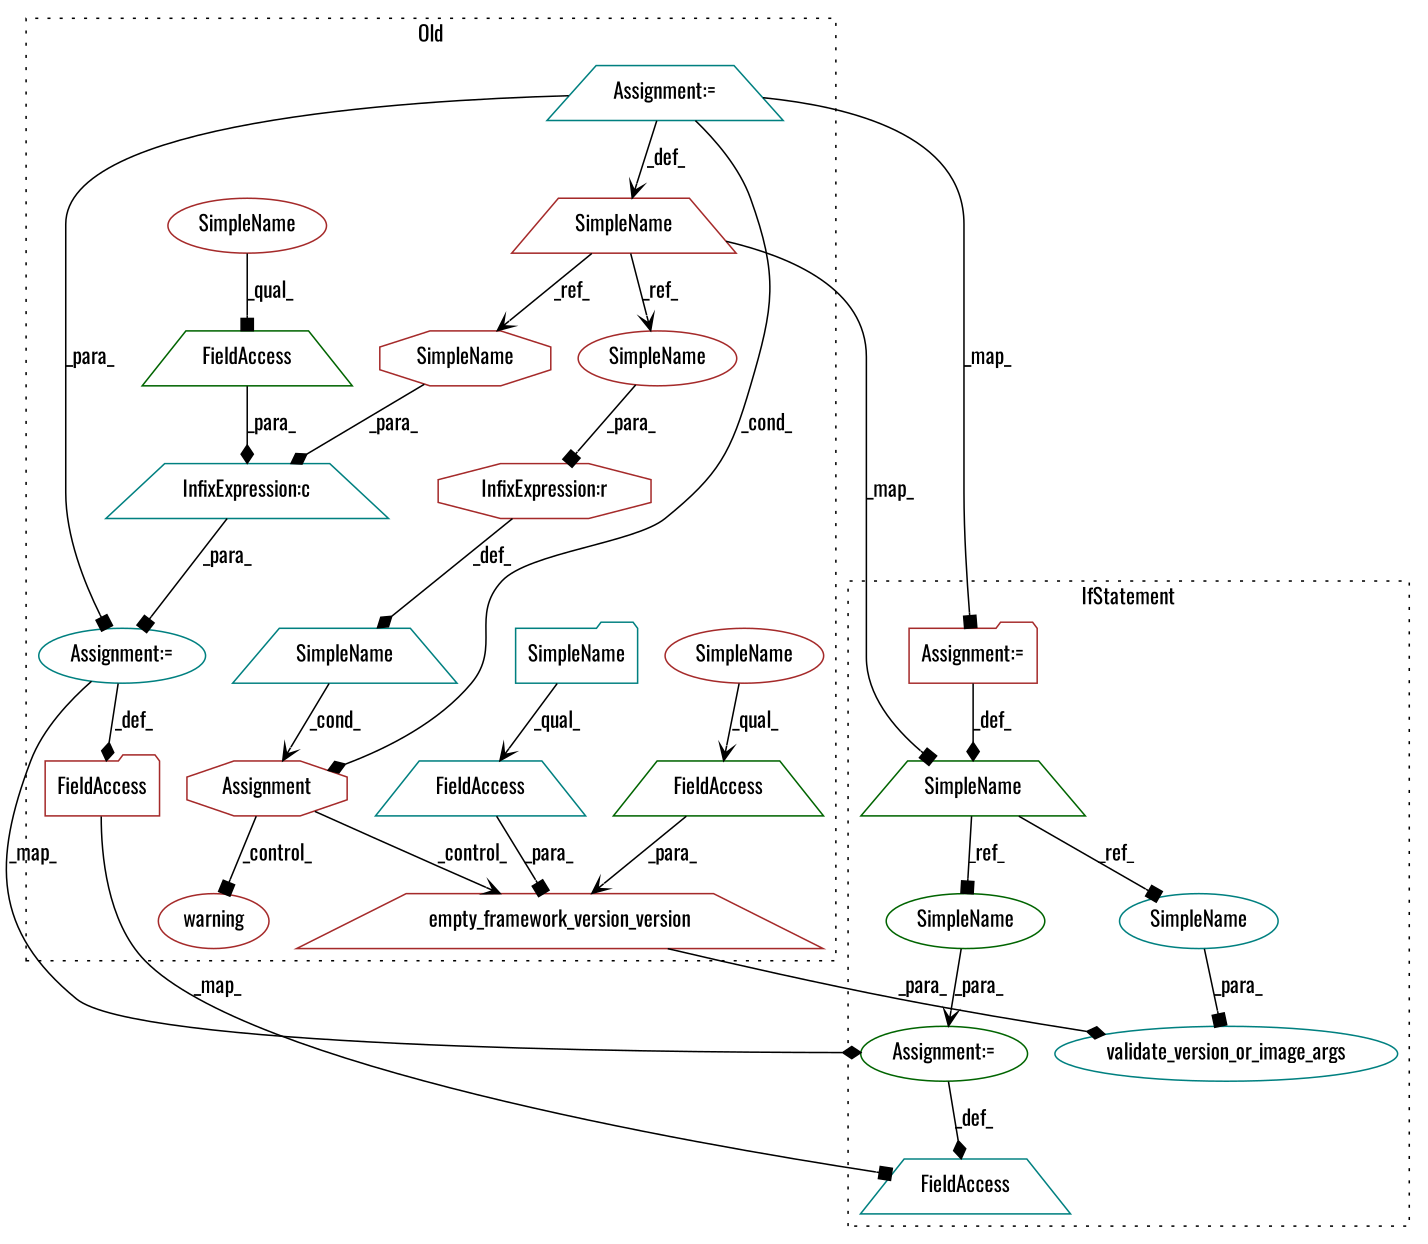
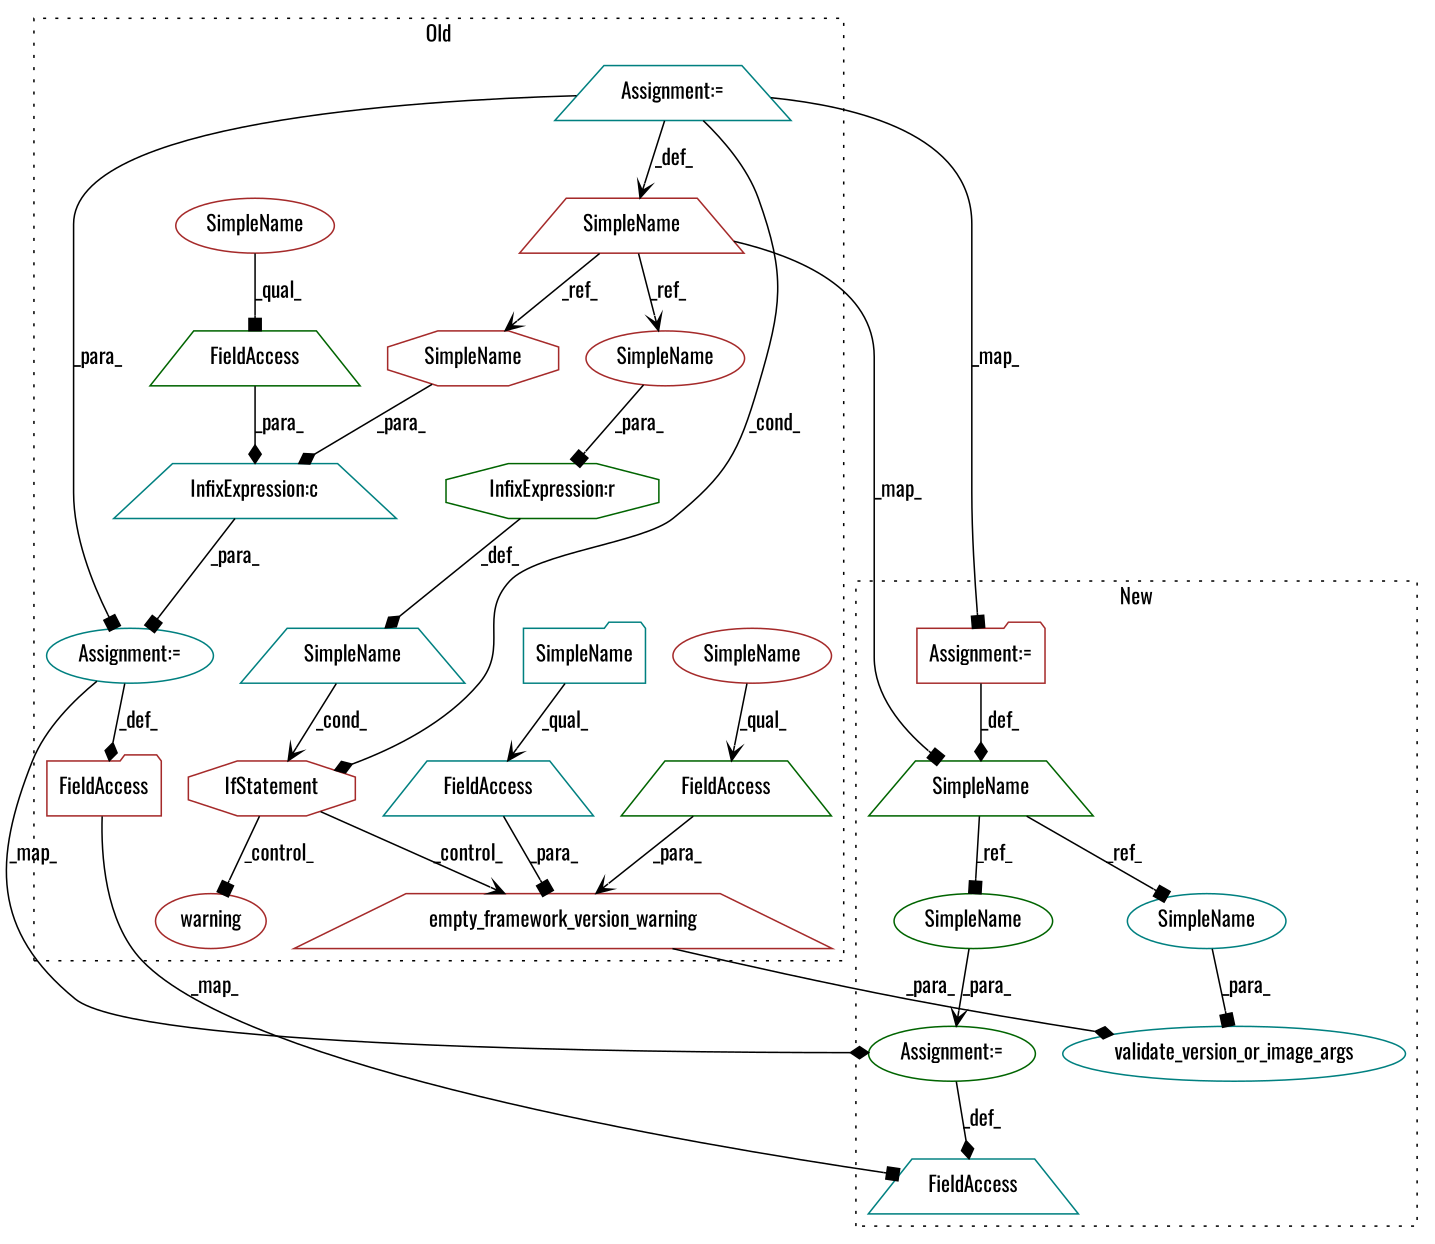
node "InfixExpression:r": color brown -> darkgreen
cluster "IfStatement": label "IfStatement" -> "New"
node "Assignment": label "Assignment" -> "IfStatement"
node "empty_framework_version_version": label "empty_framework_version_version" -> "empty_framework_version_warning"
